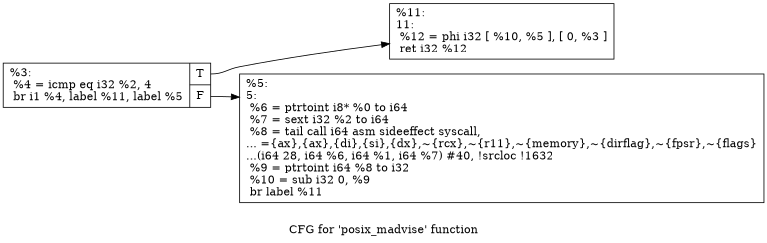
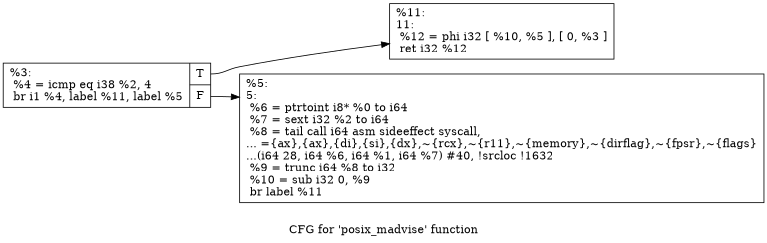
node "%3:": text "%4 = icmp eq i32 %2, 4" -> "%4 = icmp eq i38 %2, 4"
node "%5:": text "%9 = ptrtoint i64 %8 to i32" -> "%9 = trunc i64 %8 to i32"
